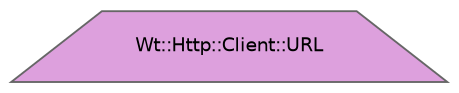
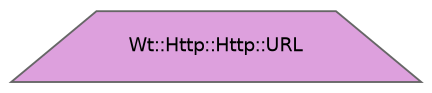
node "Wt::Http::Client::URL": label "Wt::Http::Client::URL" -> "Wt::Http::Http::URL"
